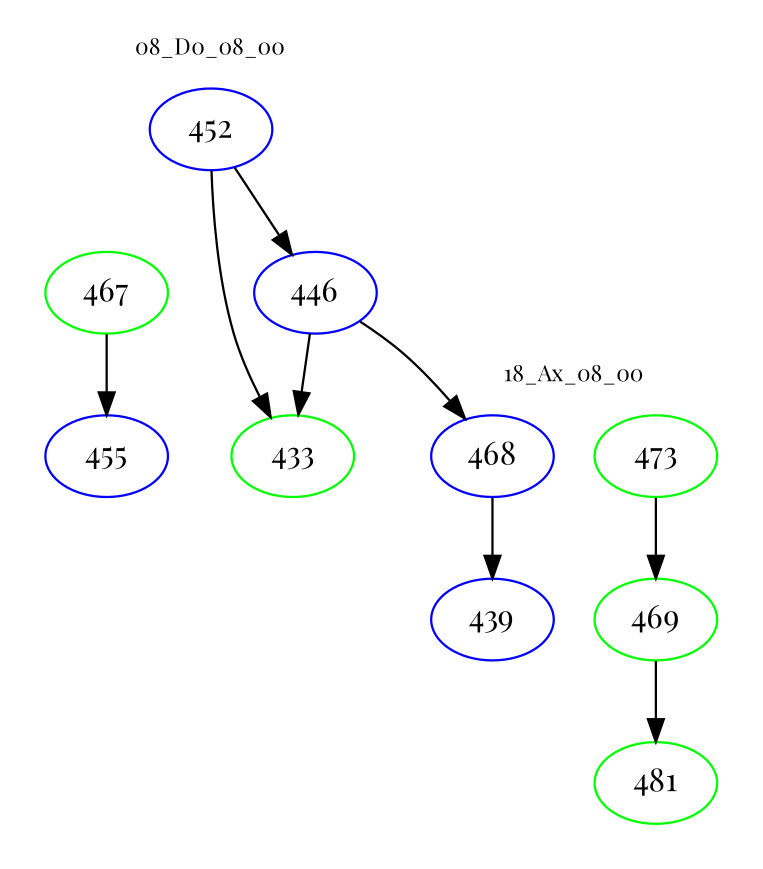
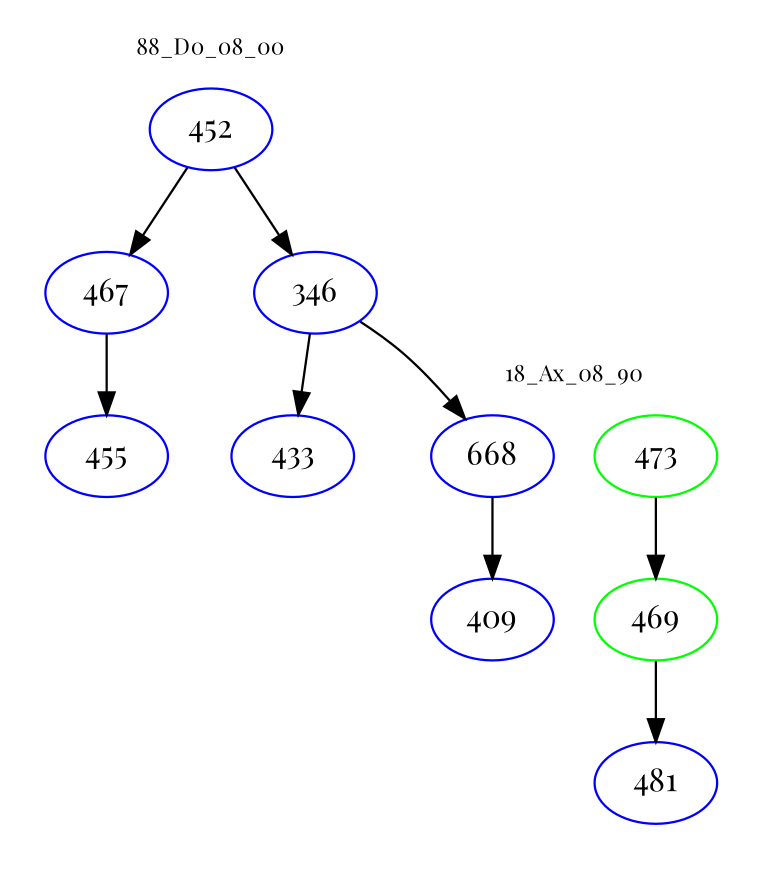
cluster "08_D0_08_00": label "08_D0_08_00" -> "88_D0_08_00"
edge "452" -> "433": now "452" -> "467"
node "467": color green -> blue
node "446": label "446" -> "346"
cluster "18_Ax_08_00": label "18_Ax_08_00" -> "18_Ax_08_90"
node "433": color green -> blue
node "468": label "468" -> "668"
node "439": label "439" -> "409"
node "481": color green -> blue
